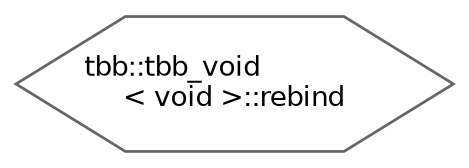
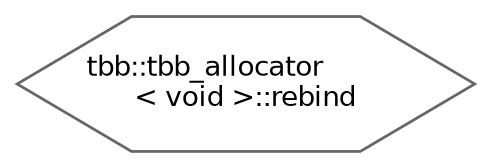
node "tbb::tbb_void < void >::rebind": label "tbb::tbb_void < void >::rebind" -> "tbb::tbb_allocator < void >::rebind"
